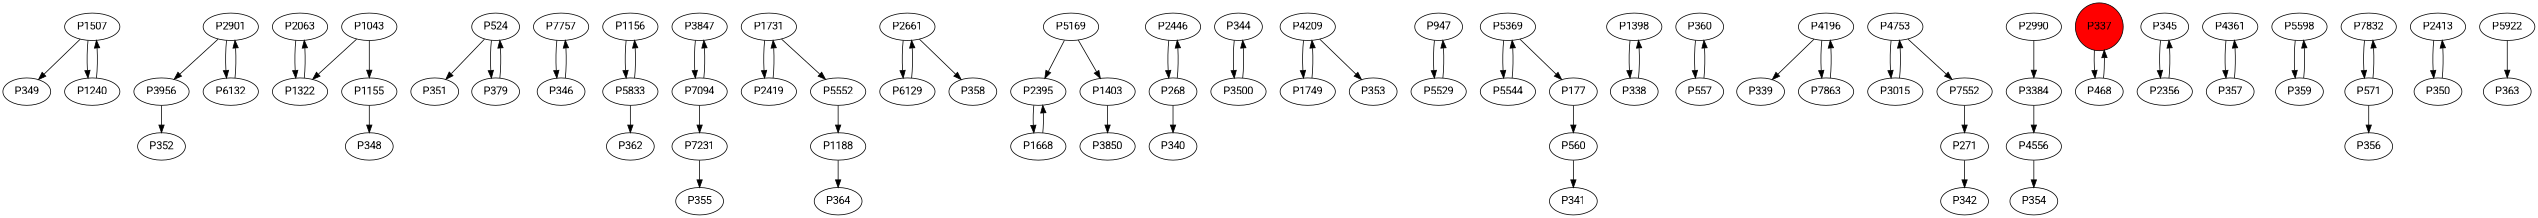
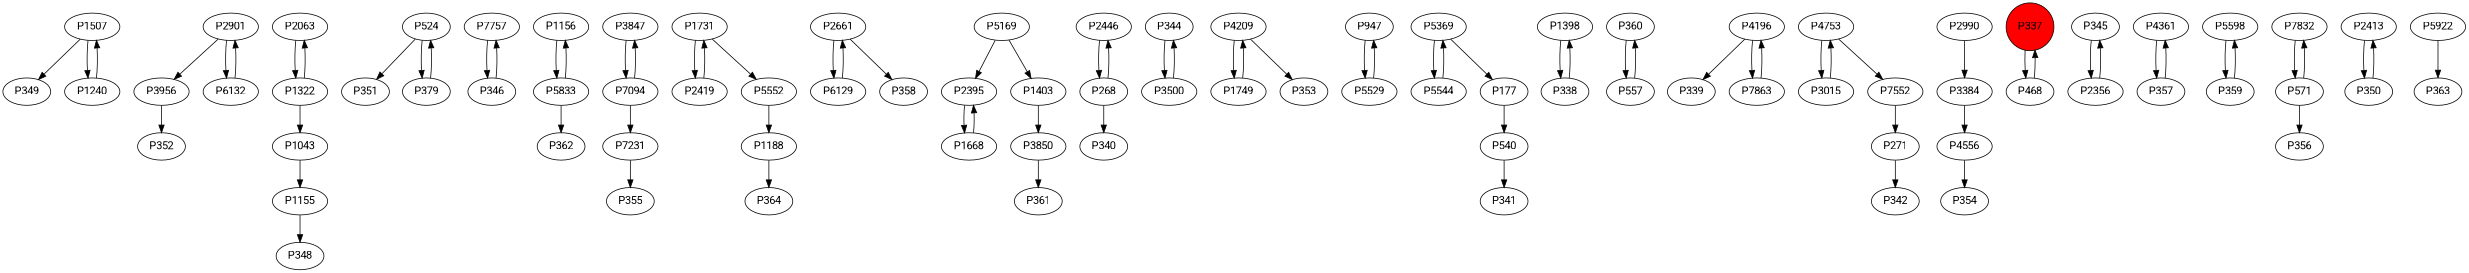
edge "P1043" -> "P1322": reversed
node "P560": label "P560" -> "P540"
node "P361": added
